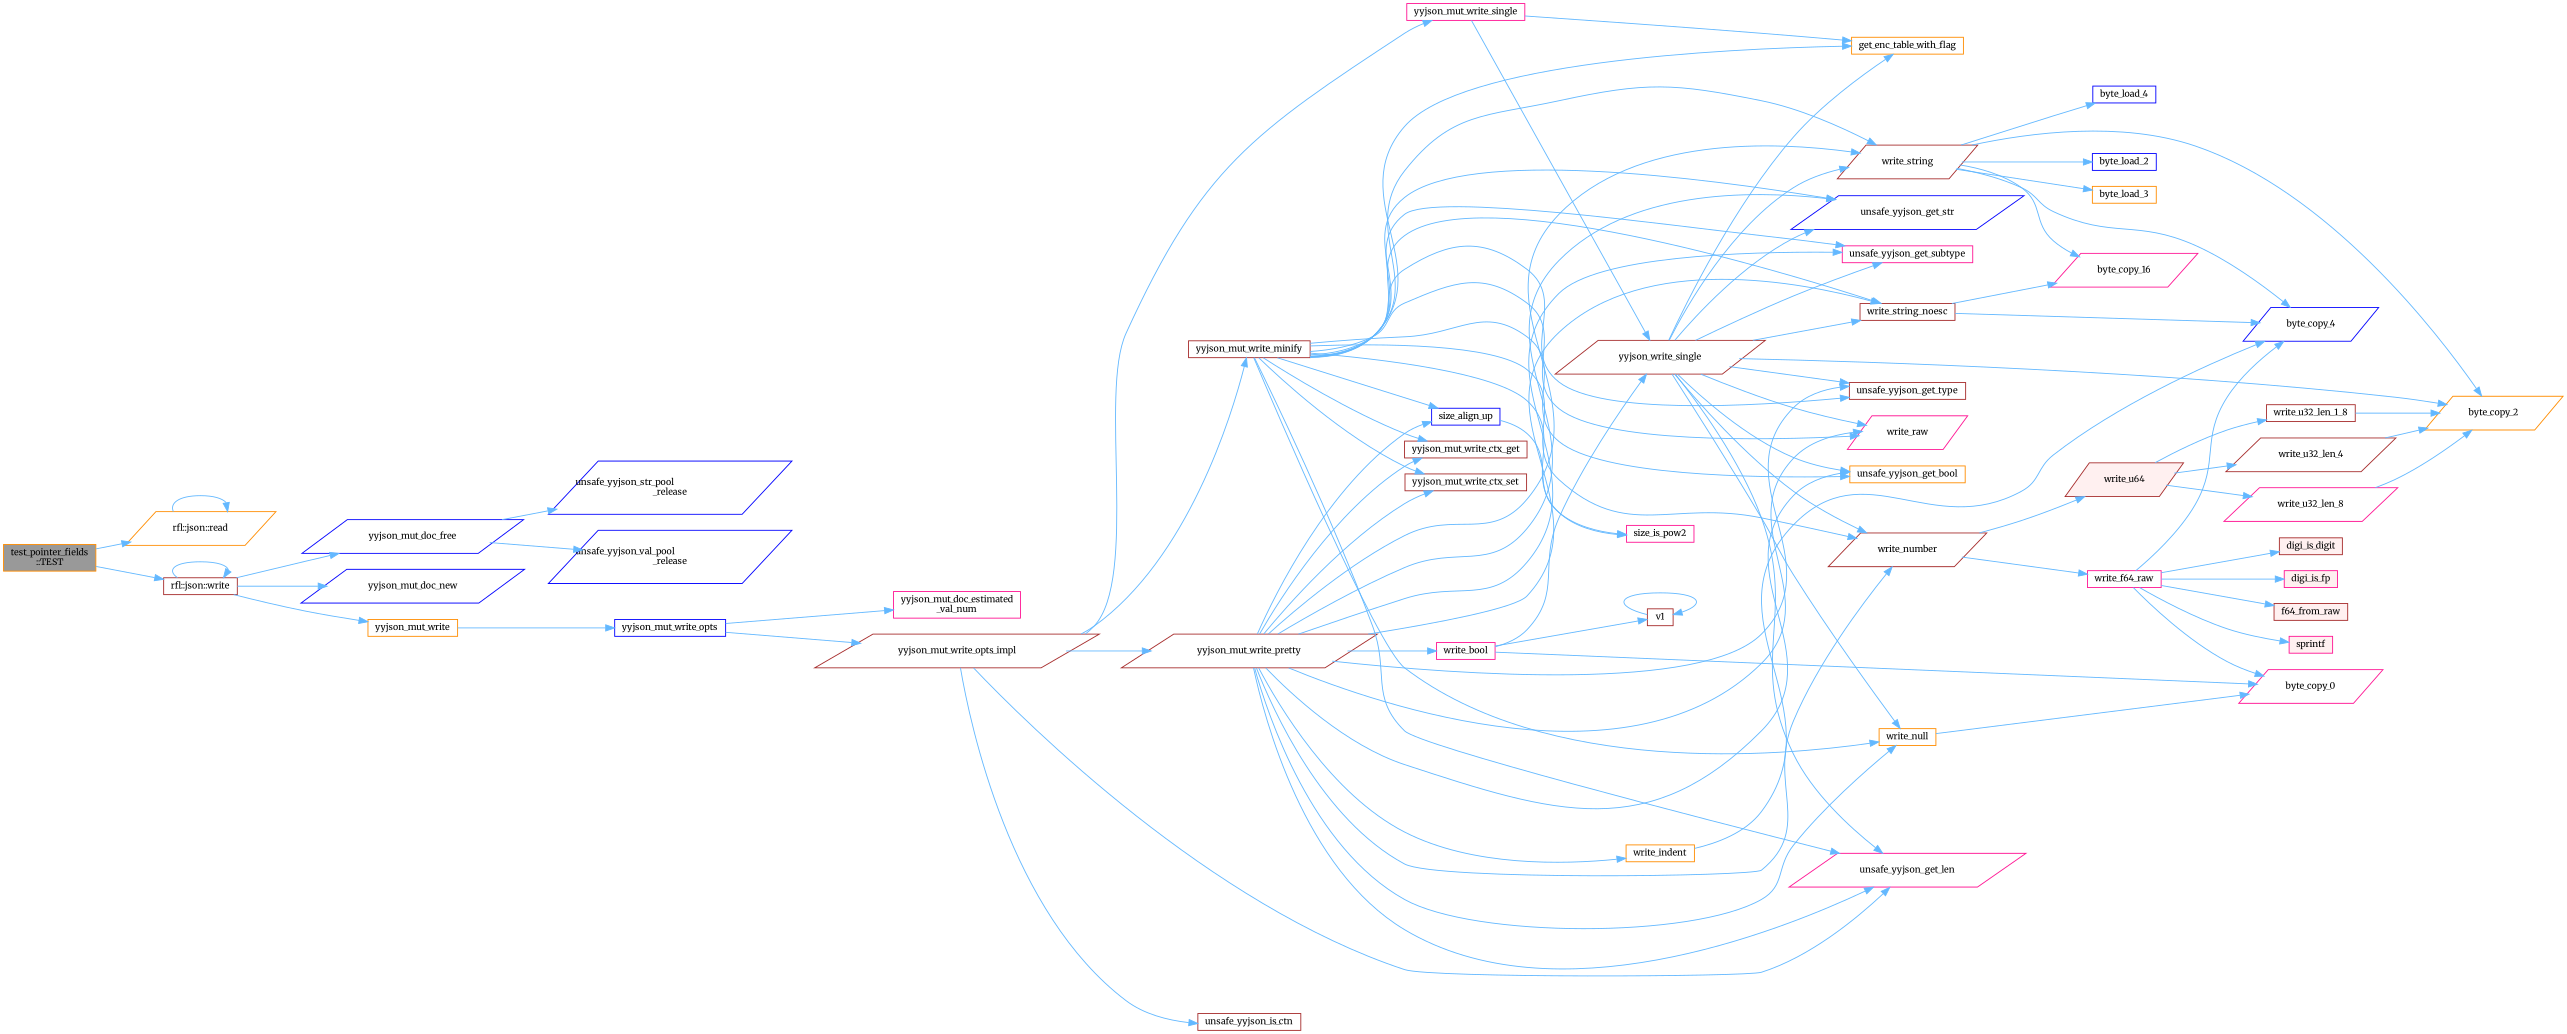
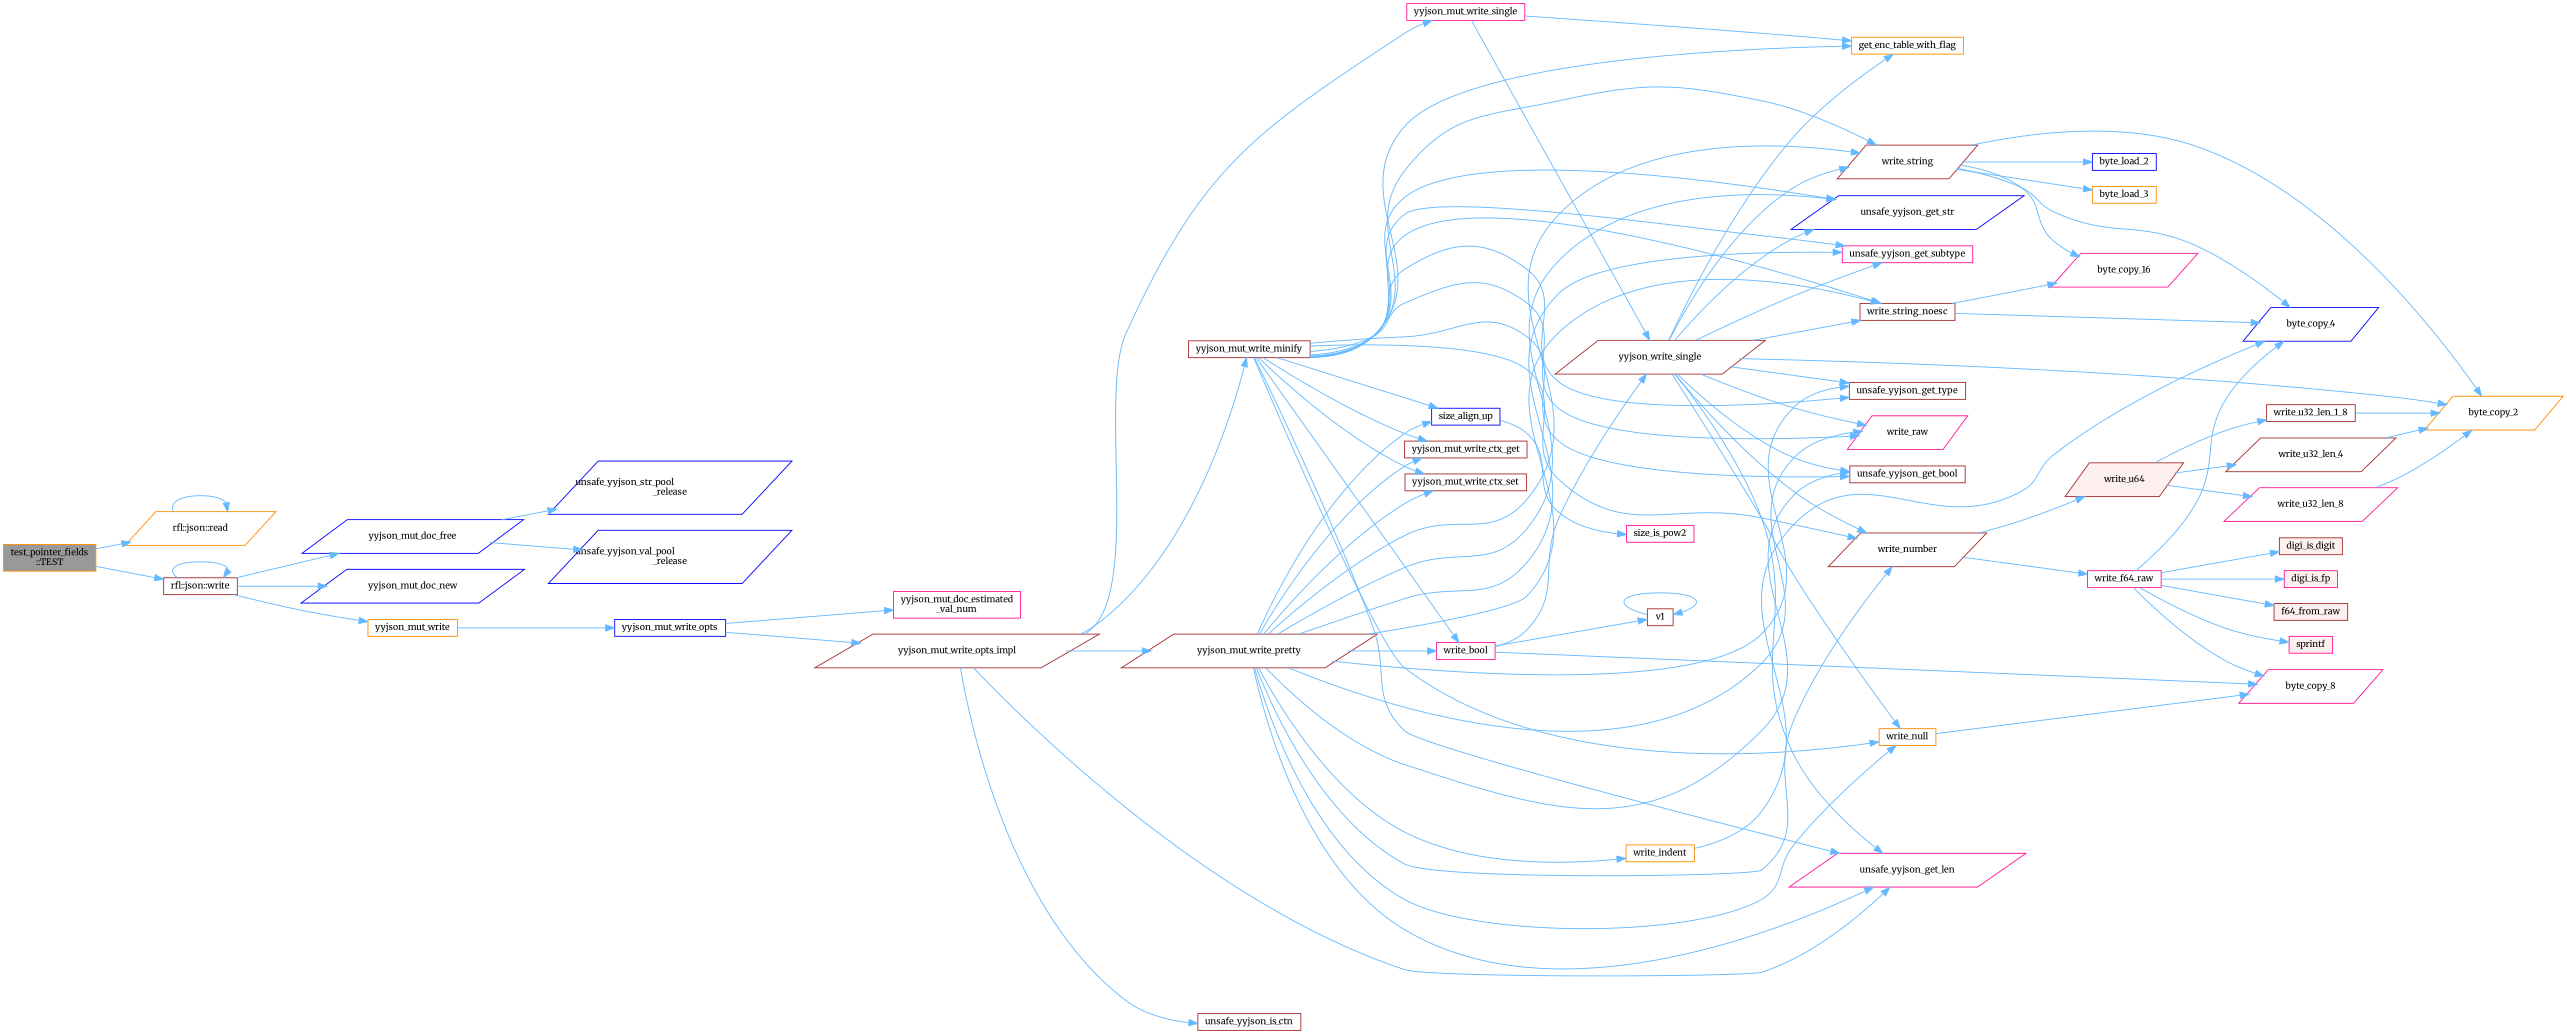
node "byte_load_4": removed
edge "yyjson_mut_write_minify" -> "size_is_pow2": now "yyjson_mut_write_minify" -> "write_bool"
node "unsafe_yyjson_get_bool": color darkorange -> brown
node "byte_copy_0": label "byte_copy_0" -> "byte_copy_8"
